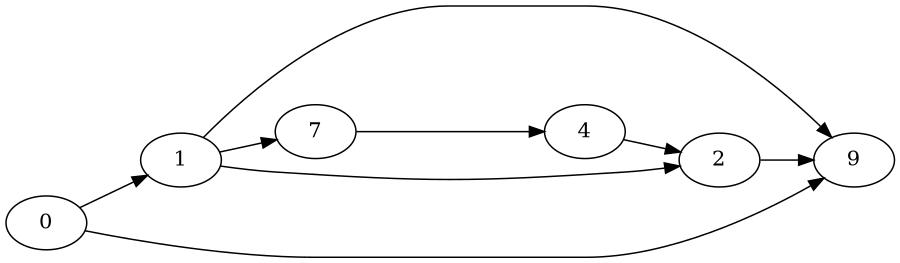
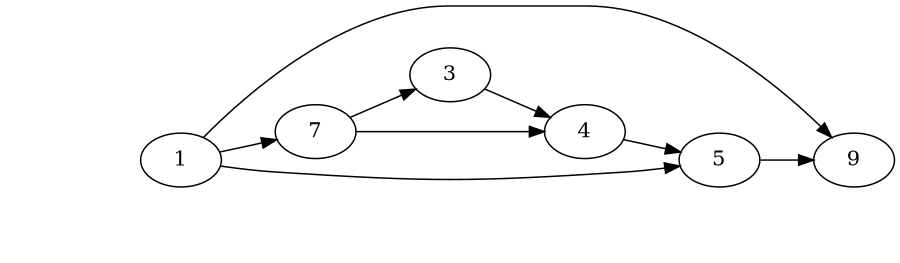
node "3": added
node "2": label "2" -> "5"
node "0": removed
